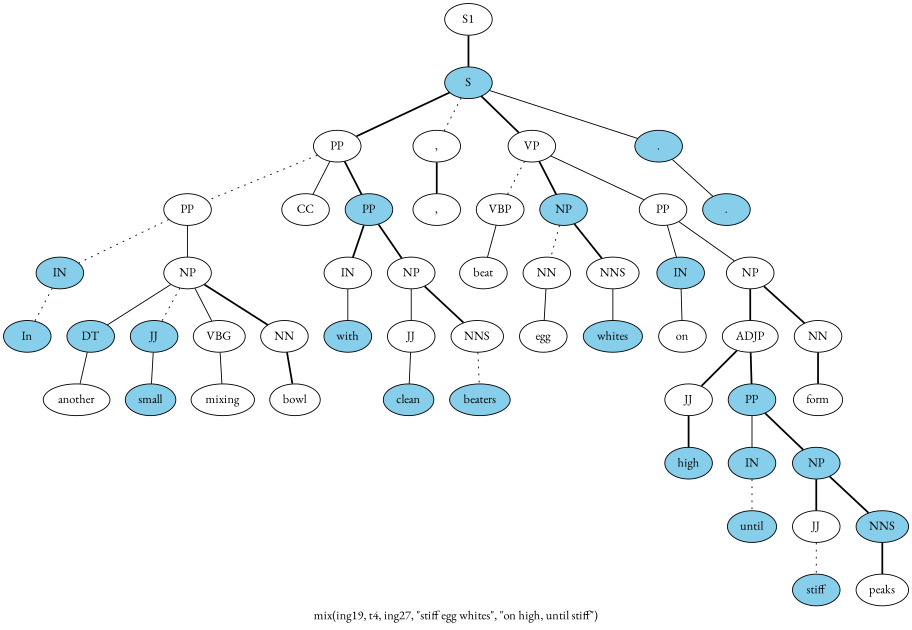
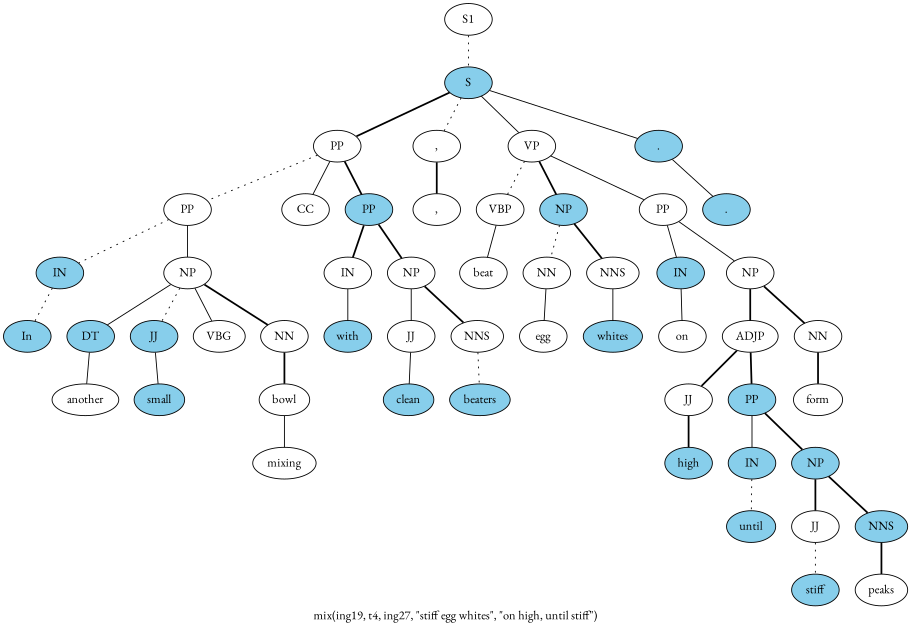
edge "S1" -- "S": style bold -> dotted
edge "S" -- "VP": style bold -> solid
edge "VBG" -- "mixing": now "bowl" -- "mixing"
